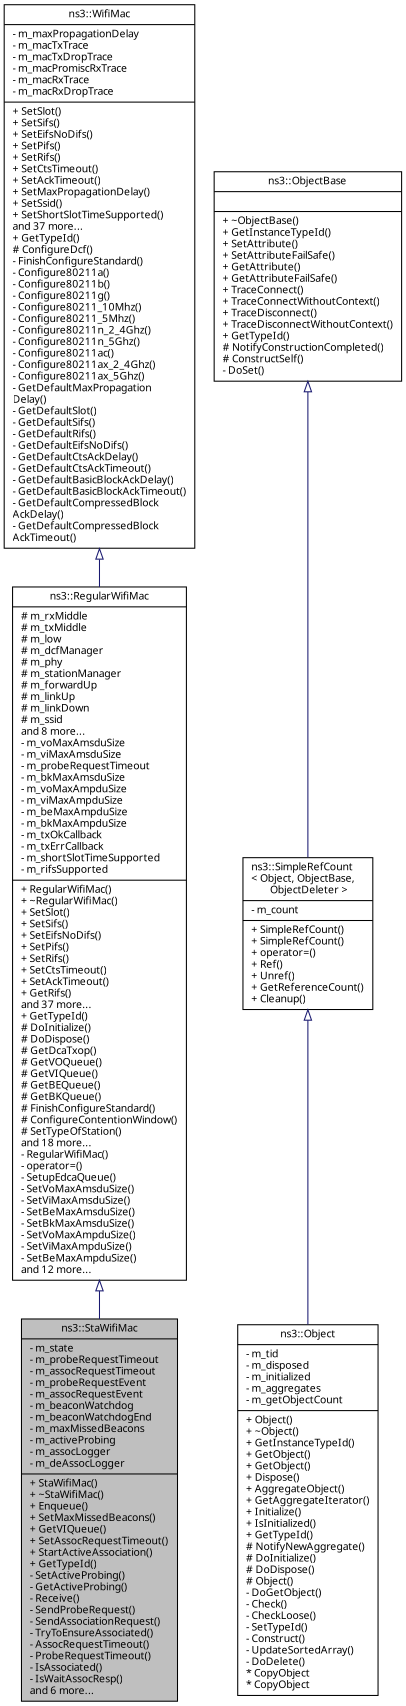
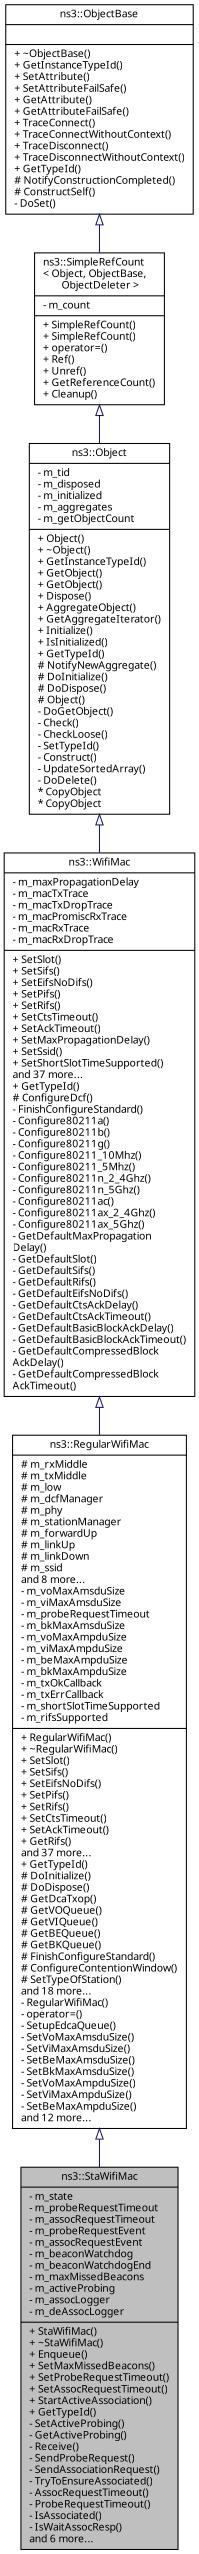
edge "ns3::WifiMac" -> "ns3::Object": added
node "ns3::StaWifiMac": text "+ GetVIQueue()" -> "+ SetProbeRequestTimeout()"
